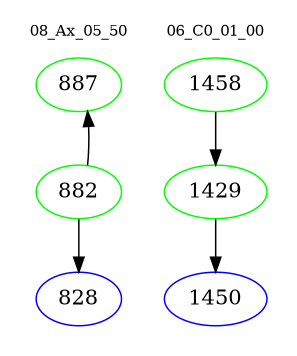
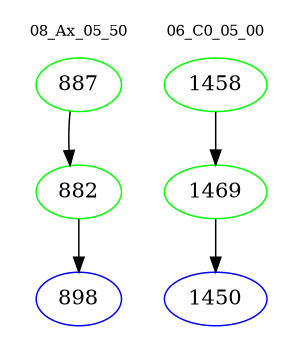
cluster "06_C0_01_00": label "06_C0_01_00" -> "06_C0_05_00"
edge "882" -> "887": reversed
node "1429": label "1429" -> "1469"
node "828": label "828" -> "898"
